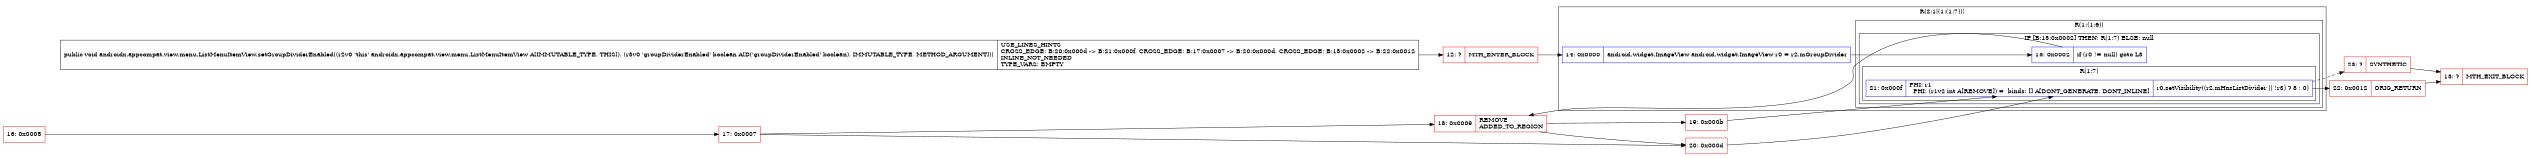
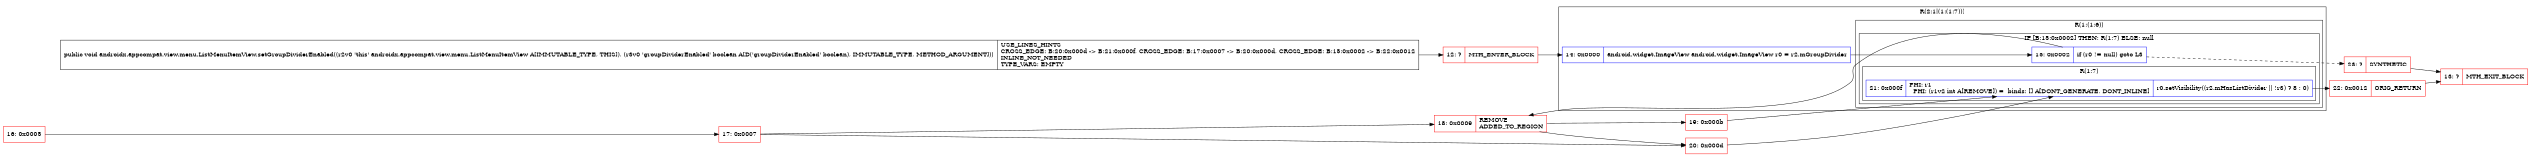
edge "21: 0x000f" -> "23: ?": now "15: 0x0002" -> "23: ?"
